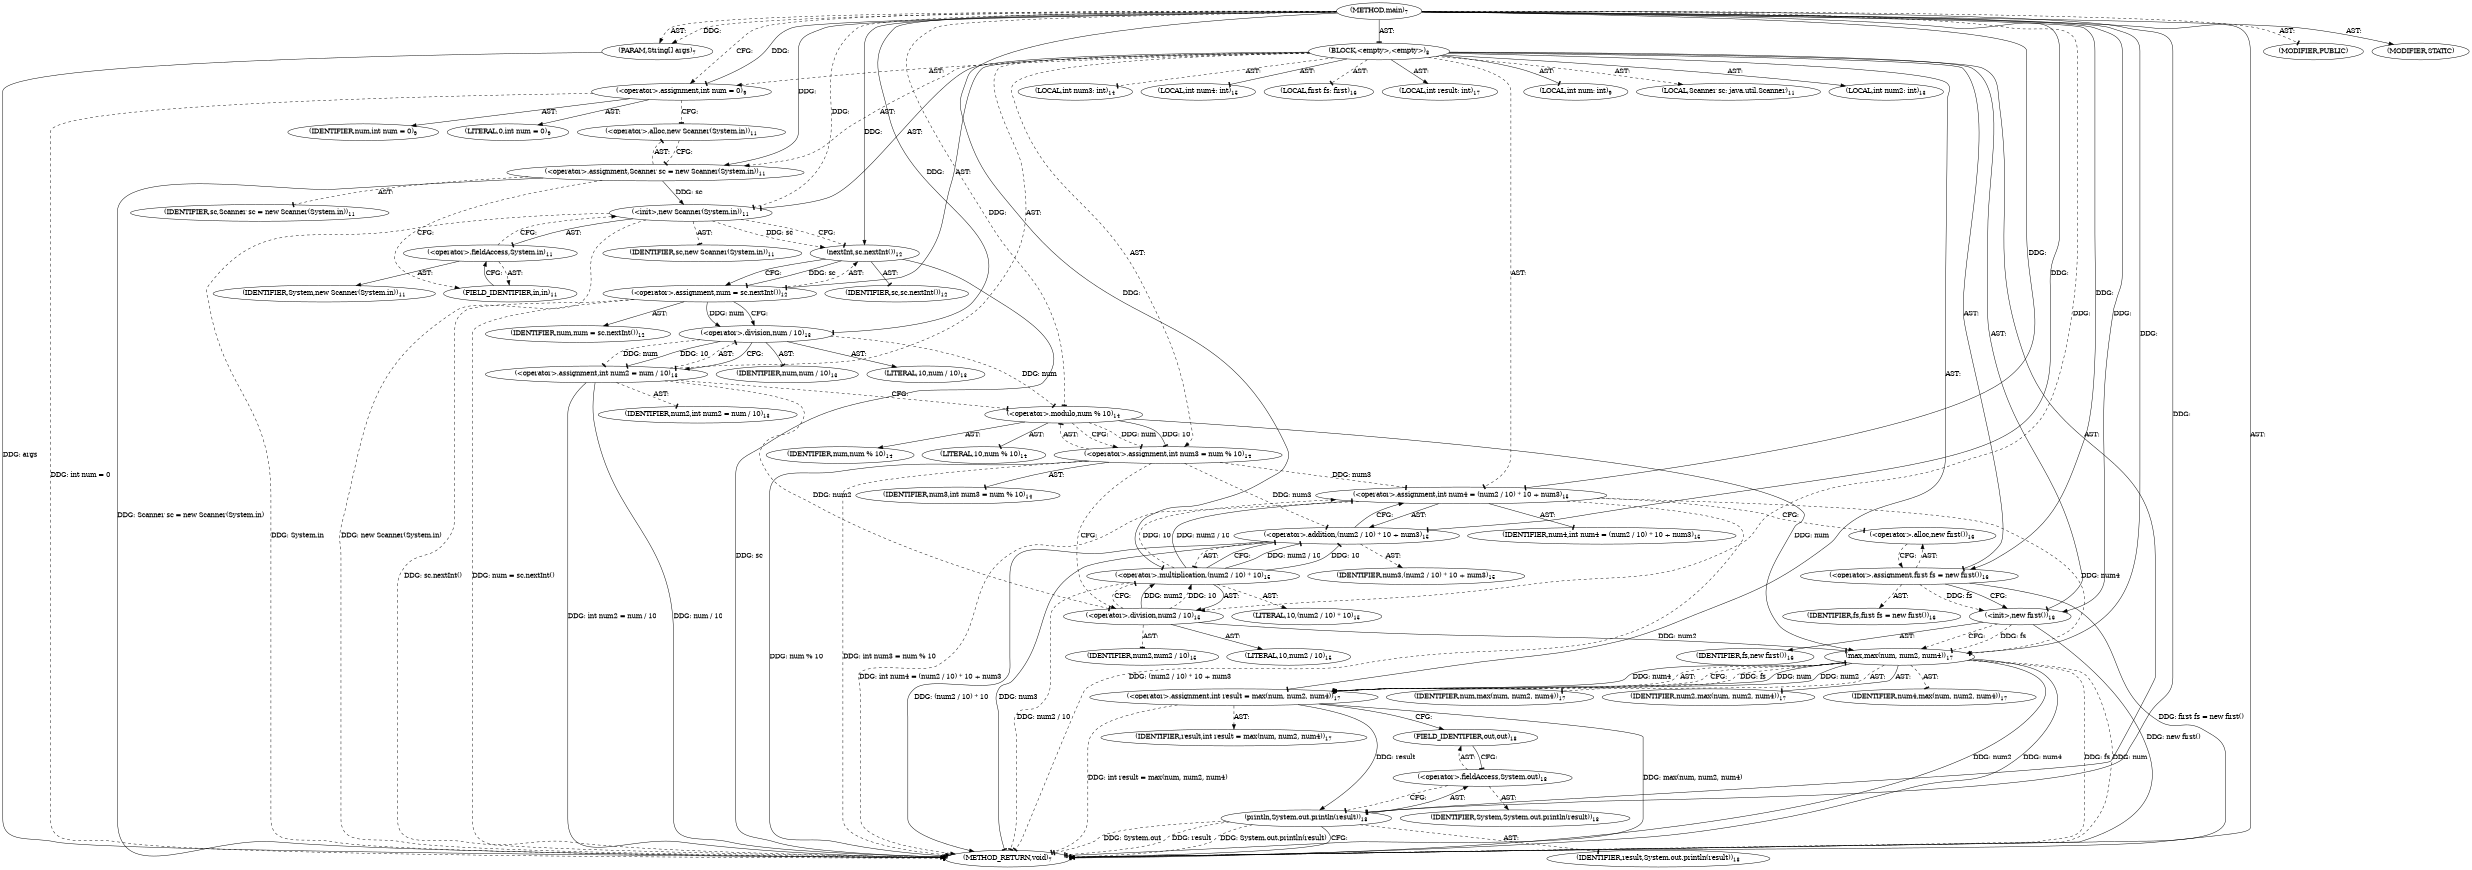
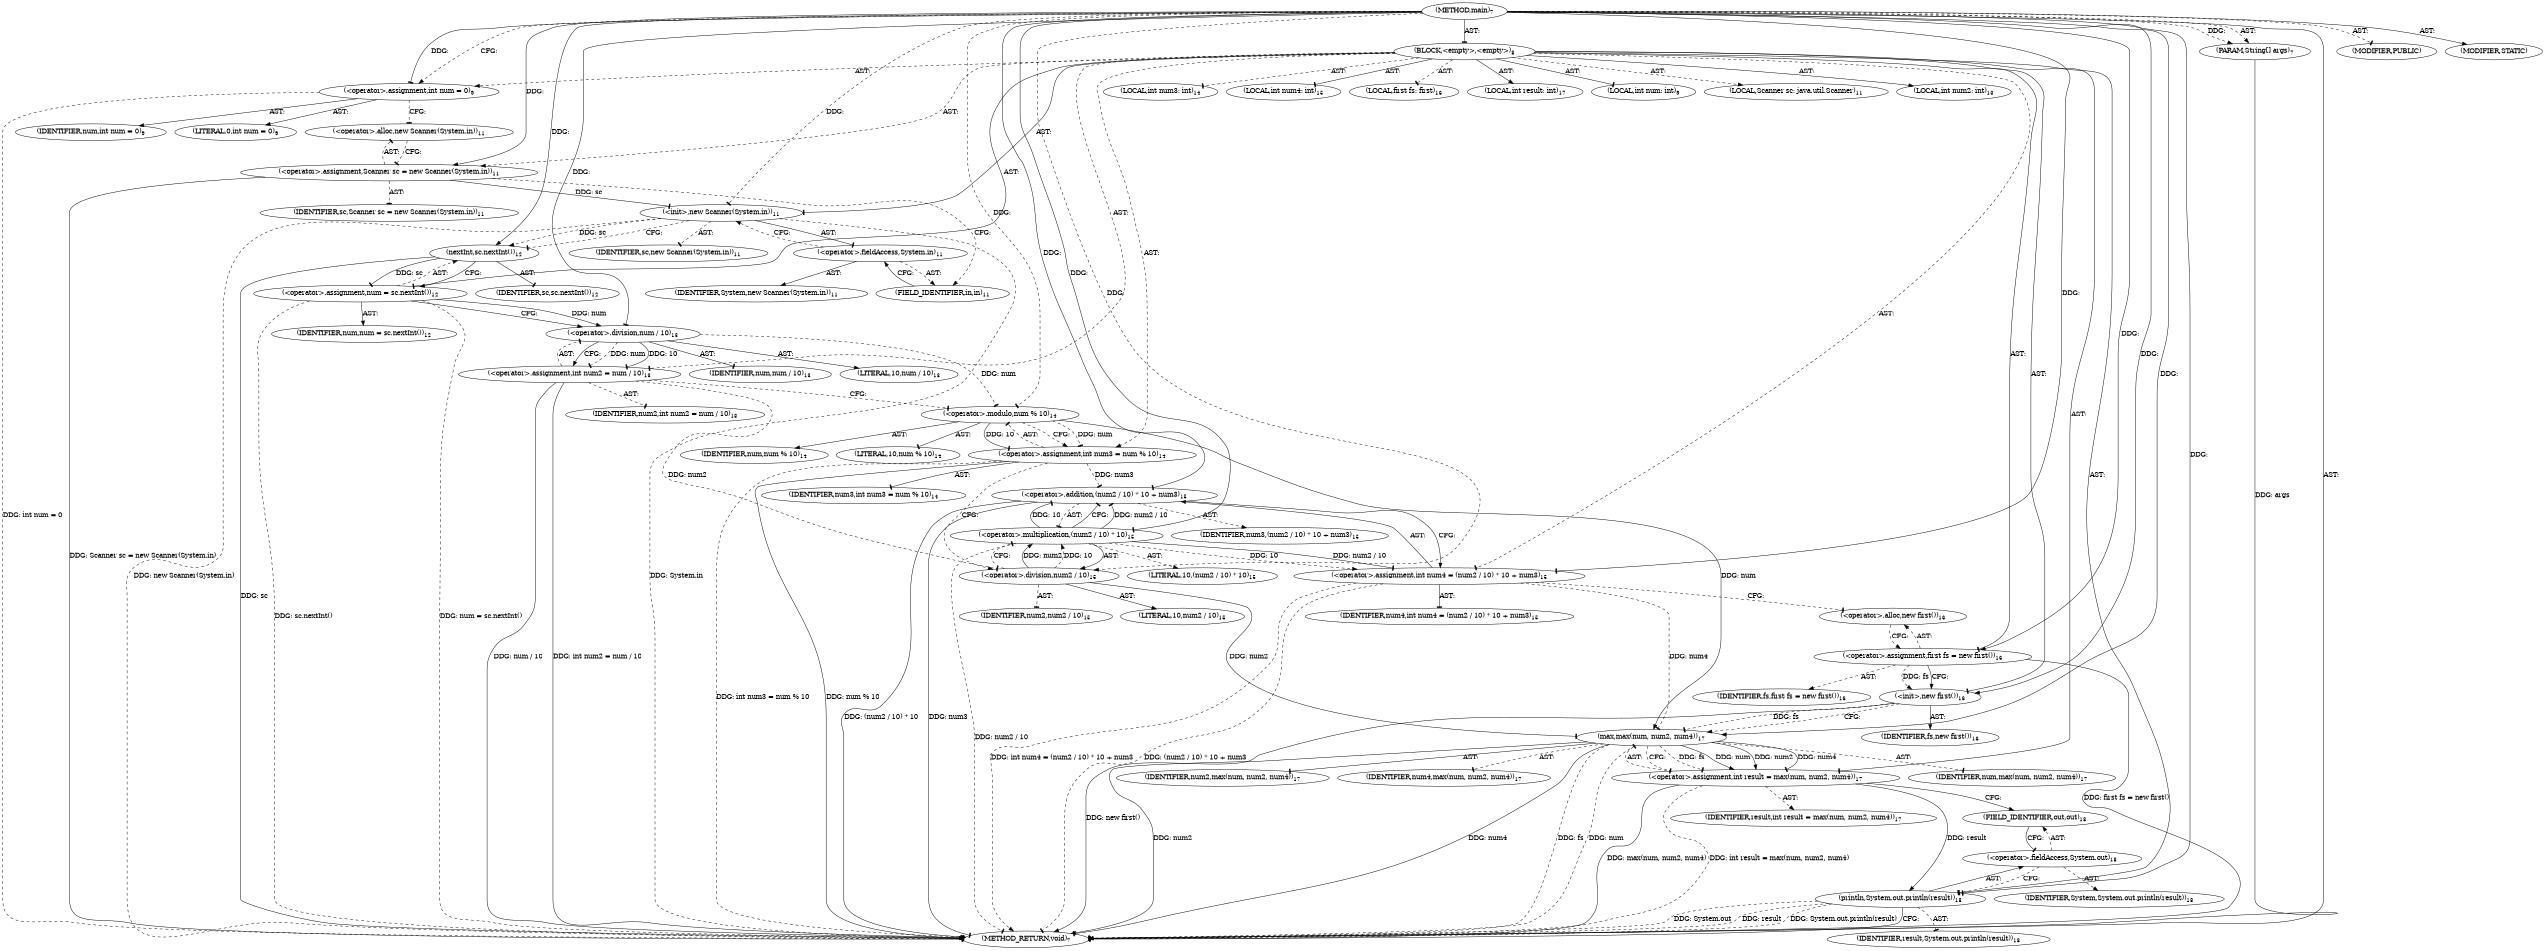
edge "(<operator>.assignment,Scanner sc = new Scanner(System.in))" -> "(<init>,new Scanner(System.in))": arrowhead normal -> tee
edge "(<operator>.assignment,int num3 = num % 10)" -> "(<operator>.assignment,int num4 = (num2 / 10) * 10 + num3)": removed, label "DDG: num3"
